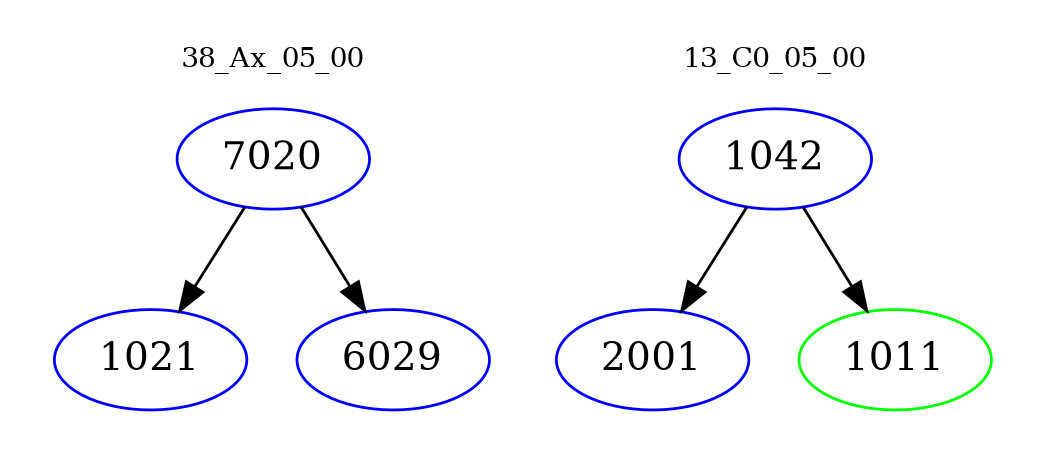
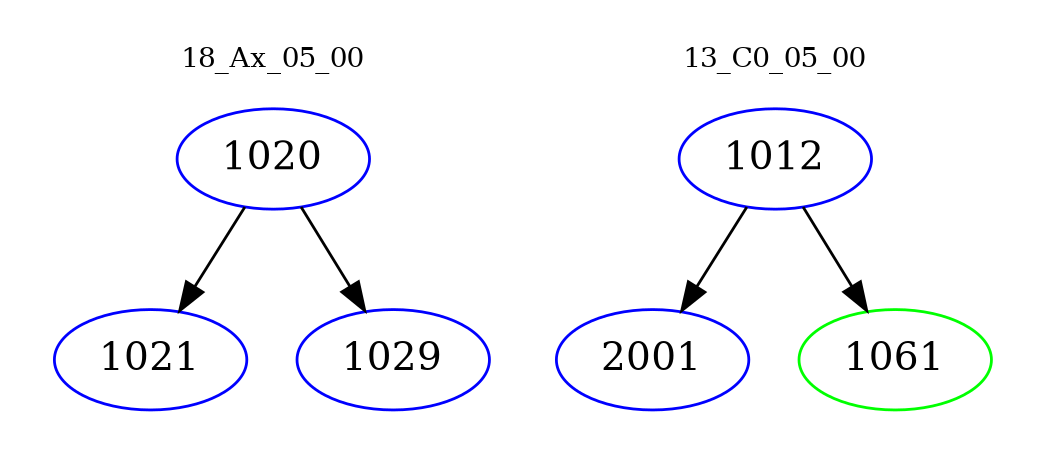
cluster "38_Ax_05_00": label "38_Ax_05_00" -> "18_Ax_05_00"
node "7020": label "7020" -> "1020"
node "1042": label "1042" -> "1012"
node "6029": label "6029" -> "1029"
node "1011": label "1011" -> "1061"
